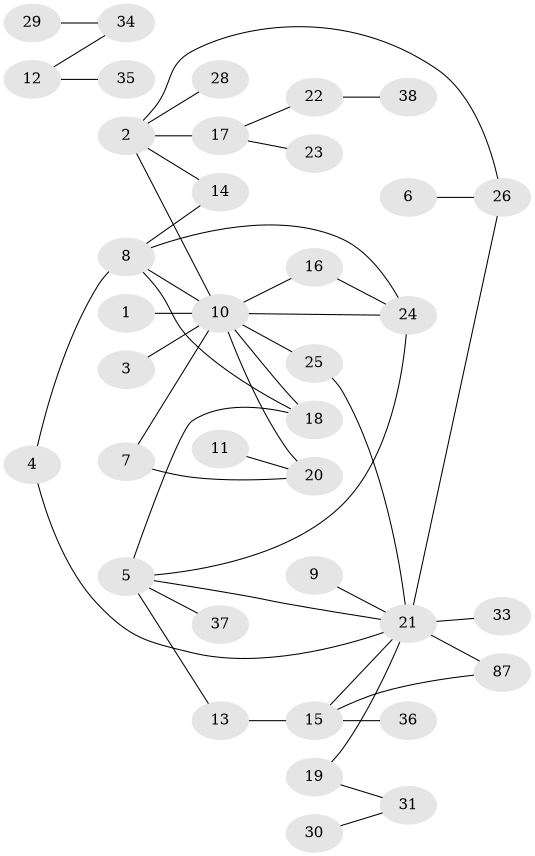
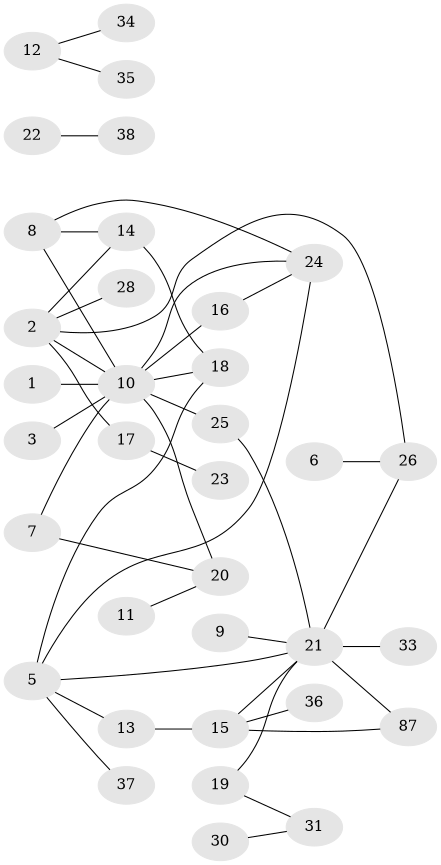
node "29": removed
edge "22" -- "17": removed
edge "8" -- "18": now "14" -- "18"
node "4": removed
